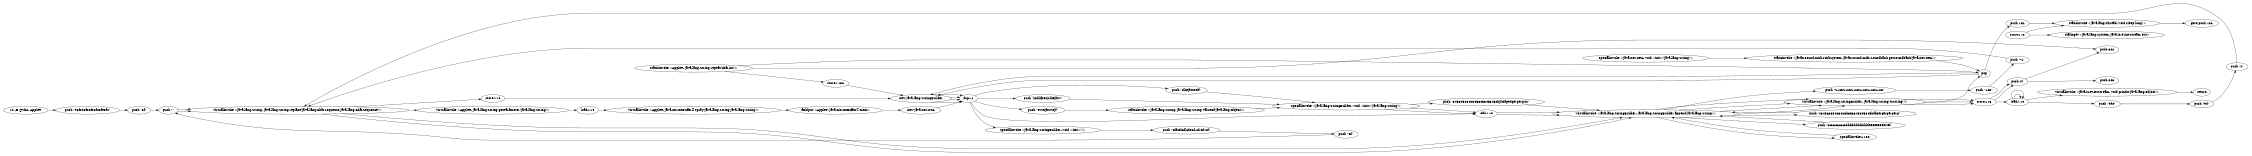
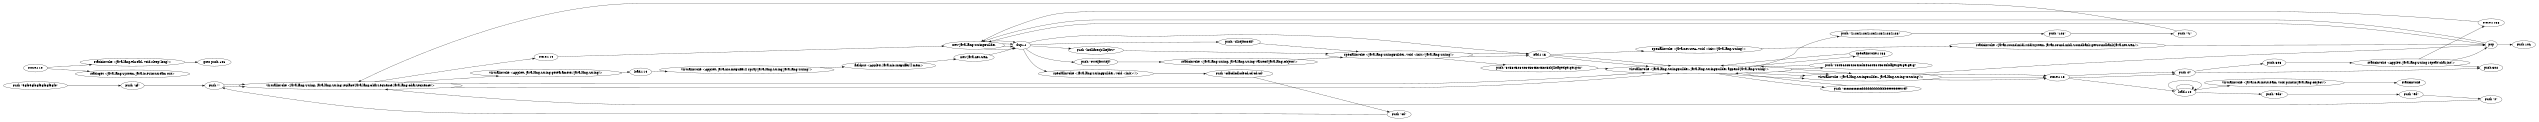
edge "push 10L" -> "staticinvoke <java.lang.Thread: void sleep(long)>": removed
edge "load.r r5" -> "specialinvoke <java.net.URL: void <init>(java.lang.String)>": added
edge "push 303" -> "staticinvoke <AppleT: java.lang.String repeat(char,int)>": added
node "return": label "return" -> "staticinvoke"
node "r0 := @this: AppleT": removed
